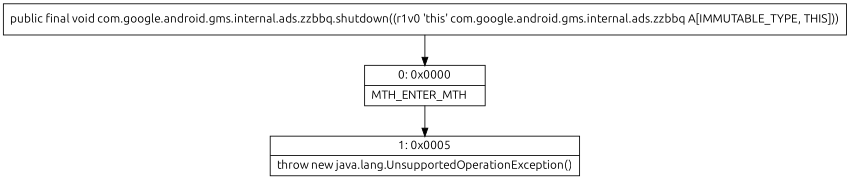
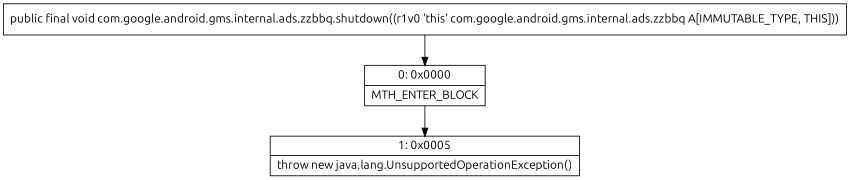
node "0: 0x0000": text "MTH_ENTER_MTH" -> "MTH_ENTER_BLOCK"
